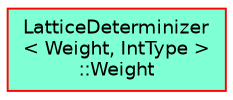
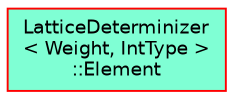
node "LatticeDeterminizer < Weight, IntType > ::Weight": label "LatticeDeterminizer < Weight, IntType > ::Weight" -> "LatticeDeterminizer < Weight, IntType > ::Element"
